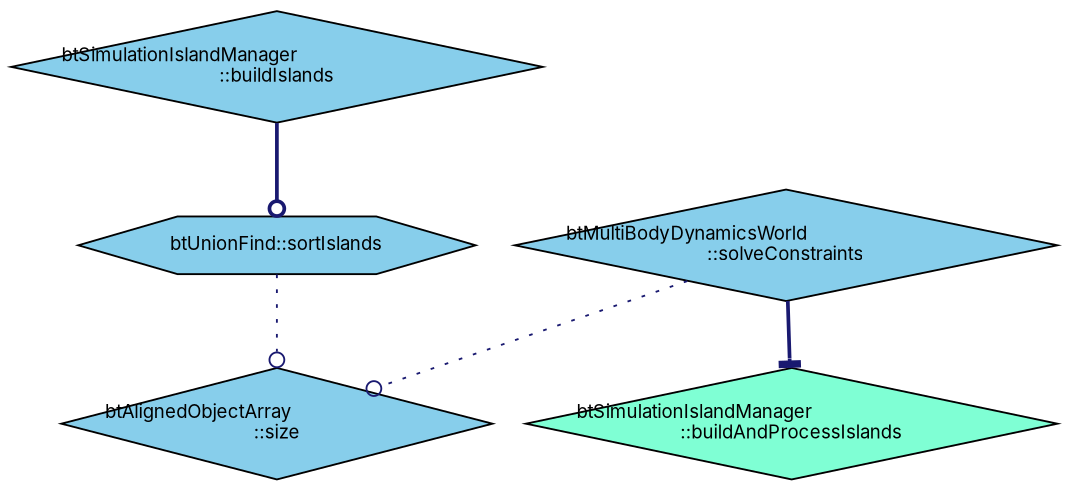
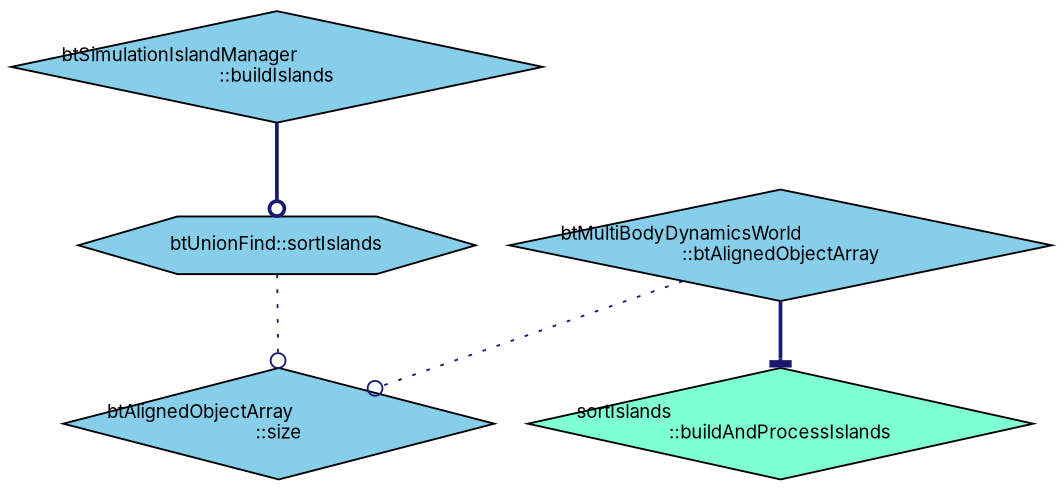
node "btMultiBodyDynamicsWorld ::solveConstraints": label "btMultiBodyDynamicsWorld ::solveConstraints" -> "btMultiBodyDynamicsWorld ::btAlignedObjectArray"
node "btSimulationIslandManager ::buildAndProcessIslands": label "btSimulationIslandManager ::buildAndProcessIslands" -> "sortIslands ::buildAndProcessIslands"
